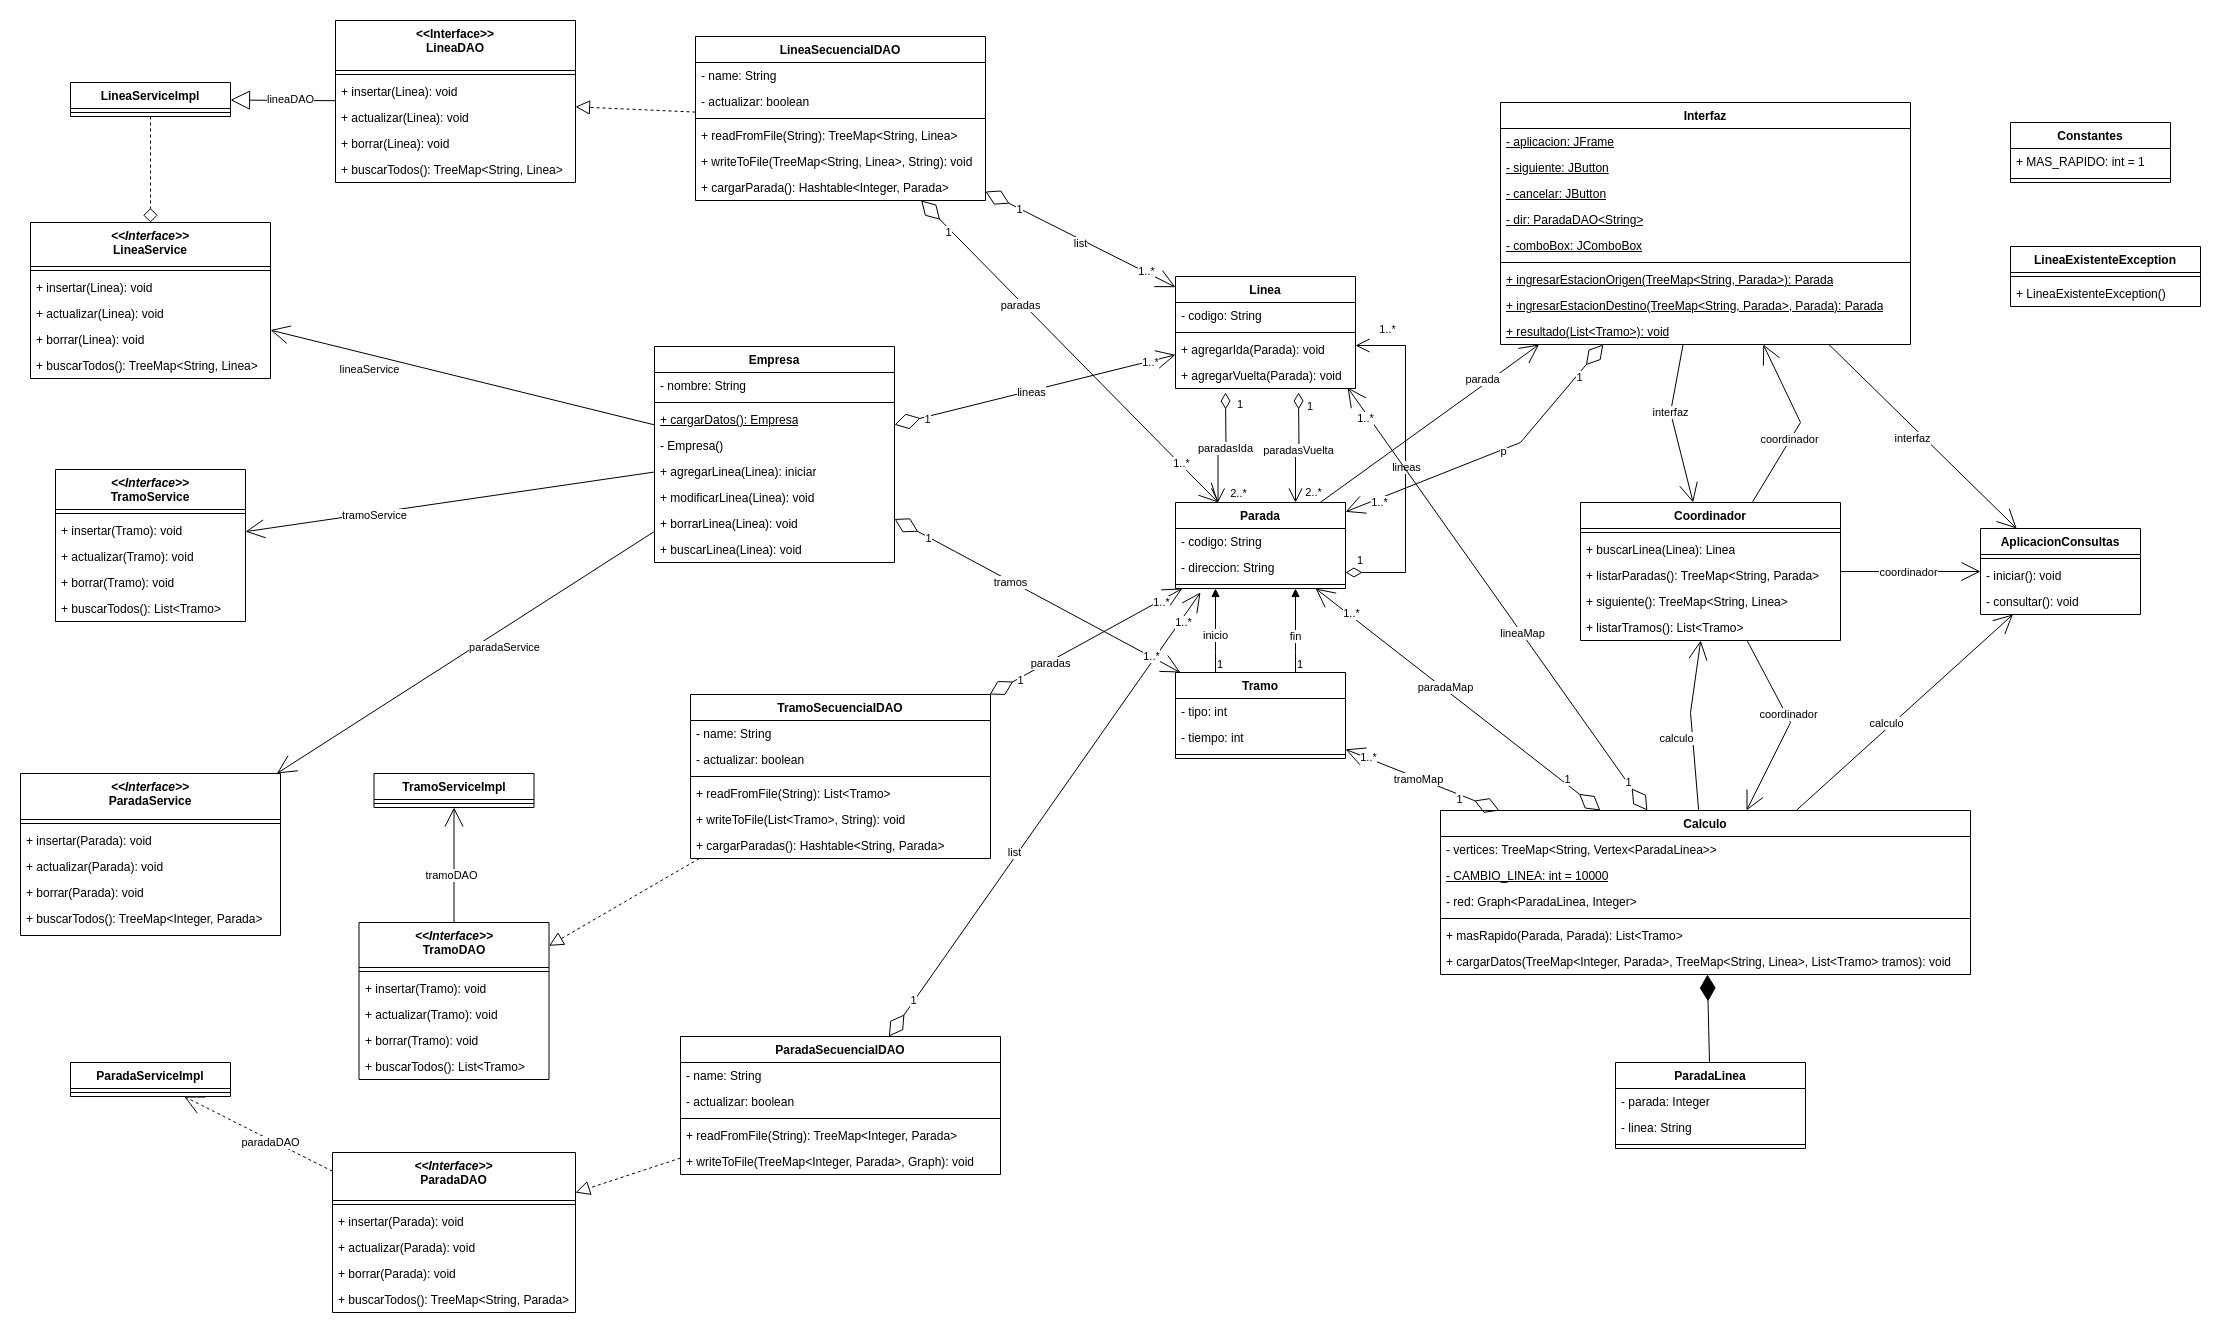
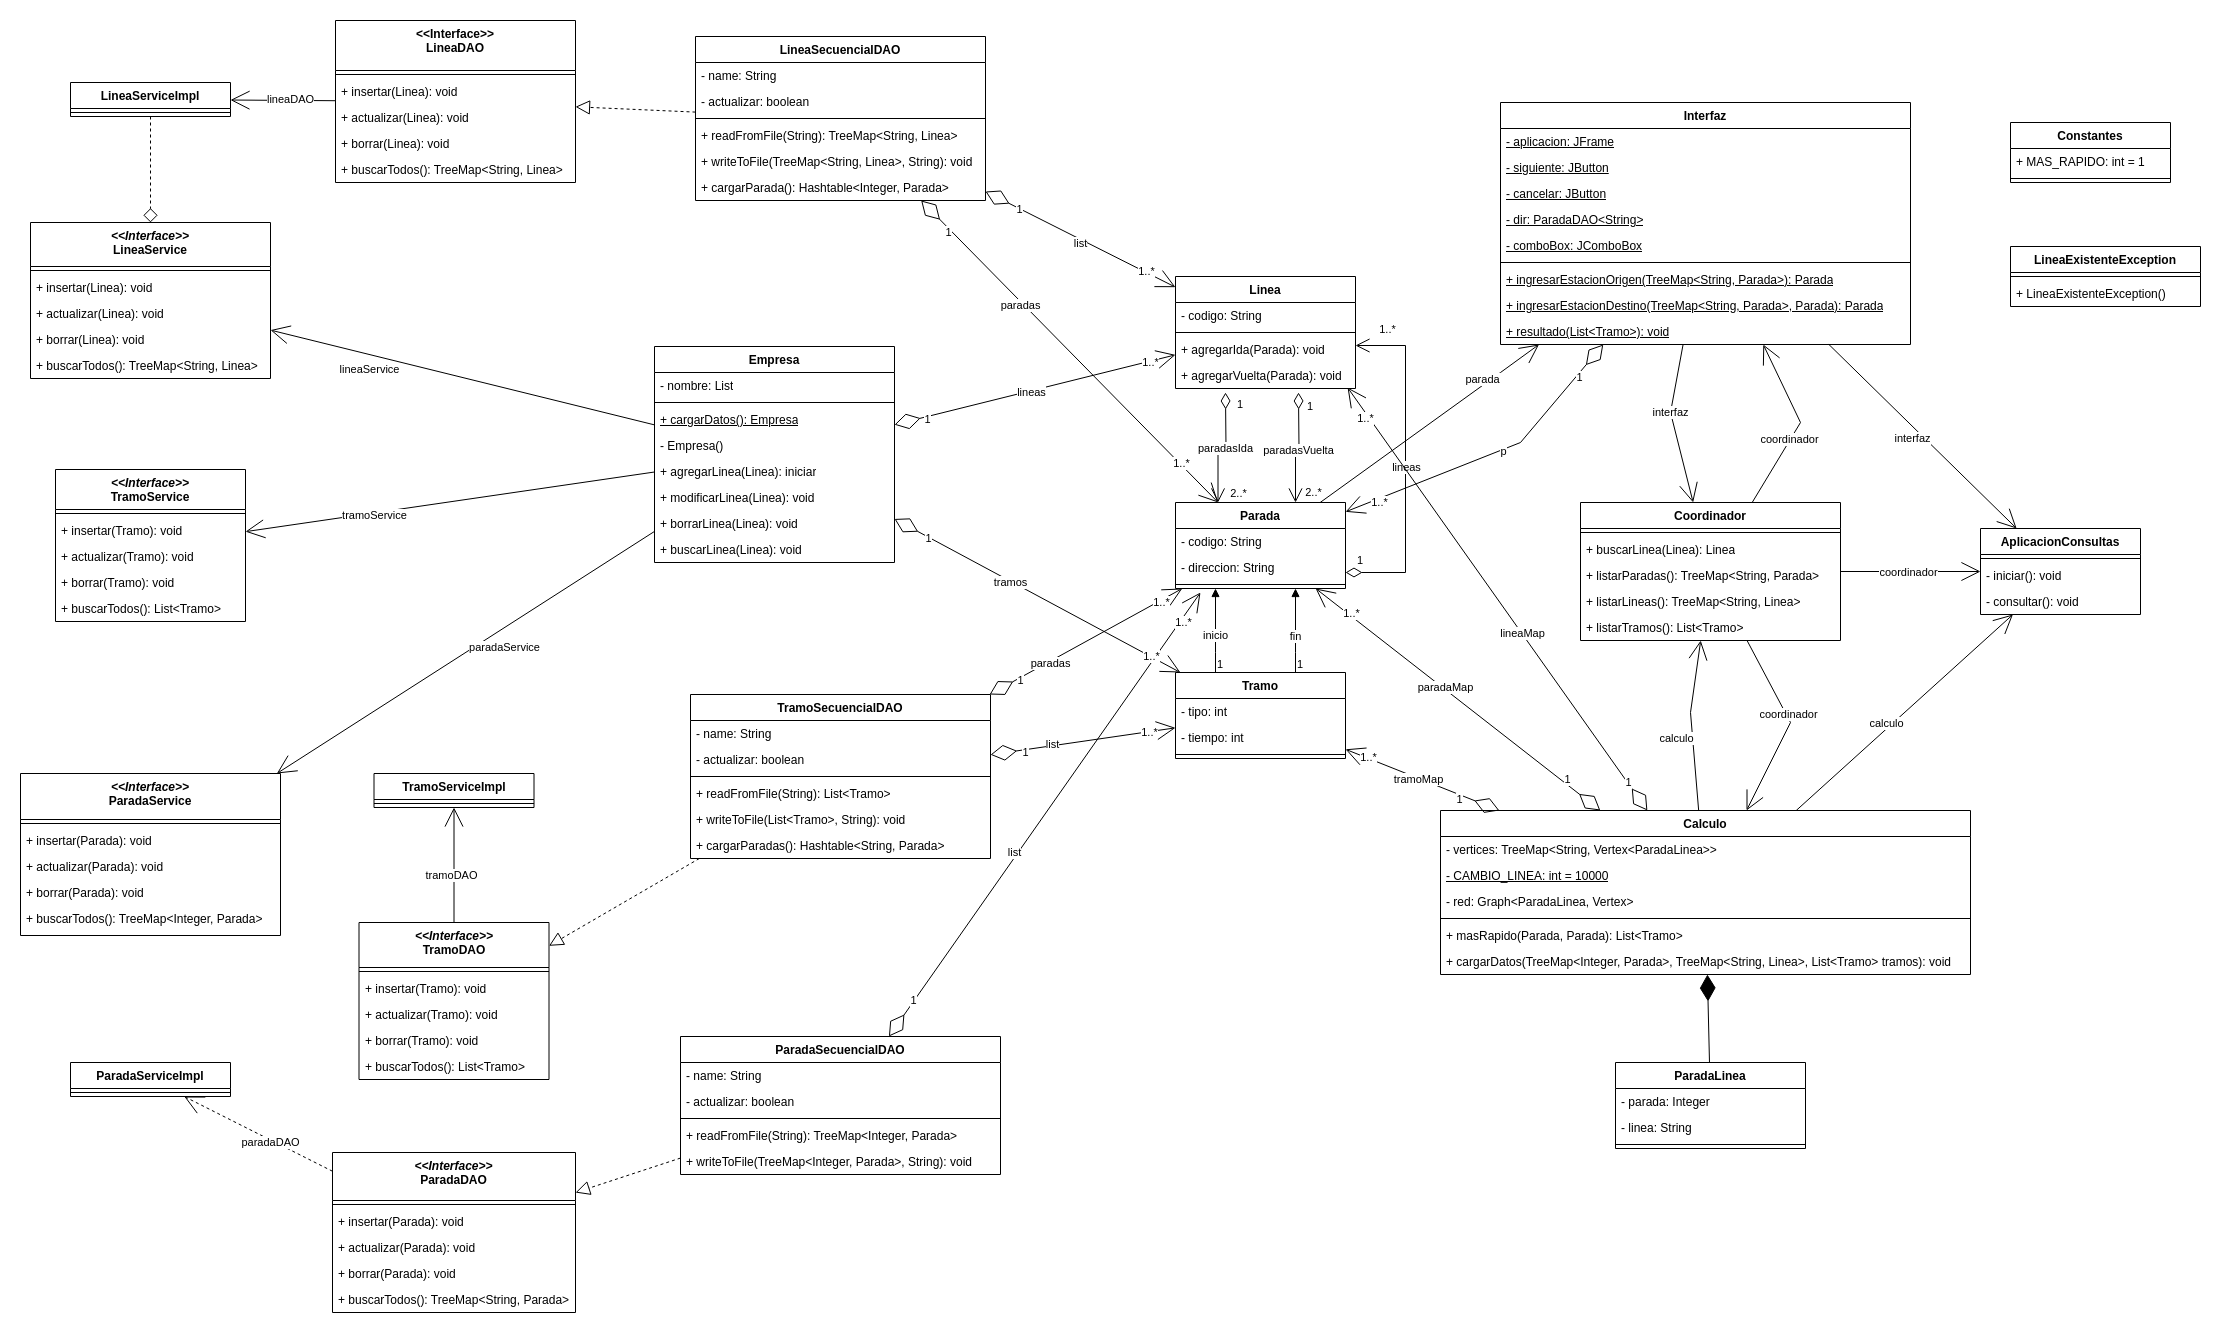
edge "<<Interface>> LineaDAO" -> "LineaServiceImpl": arrowhead block -> open
node "- nombre: String": label "- nombre: String" -> "- nombre: List"
node "+ siguiente(): TreeMap<String, Linea>": label "+ siguiente(): TreeMap<String, Linea>" -> "+ listarLineas(): TreeMap<String, Linea>"
edge "Tramo" -- "TramoSecuencialDAO": added, labels "1..*", "list", "1"
node "- red: Graph<ParadaLinea, Integer>": label "- red: Graph<ParadaLinea, Integer>" -> "- red: Graph<ParadaLinea, Vertex>"
node "+ writeToFile(TreeMap<Integer, Parada>, Graph): void": label "+ writeToFile(TreeMap<Integer, Parada>, Graph): void" -> "+ writeToFile(TreeMap<Integer, Parada>, String): void"
